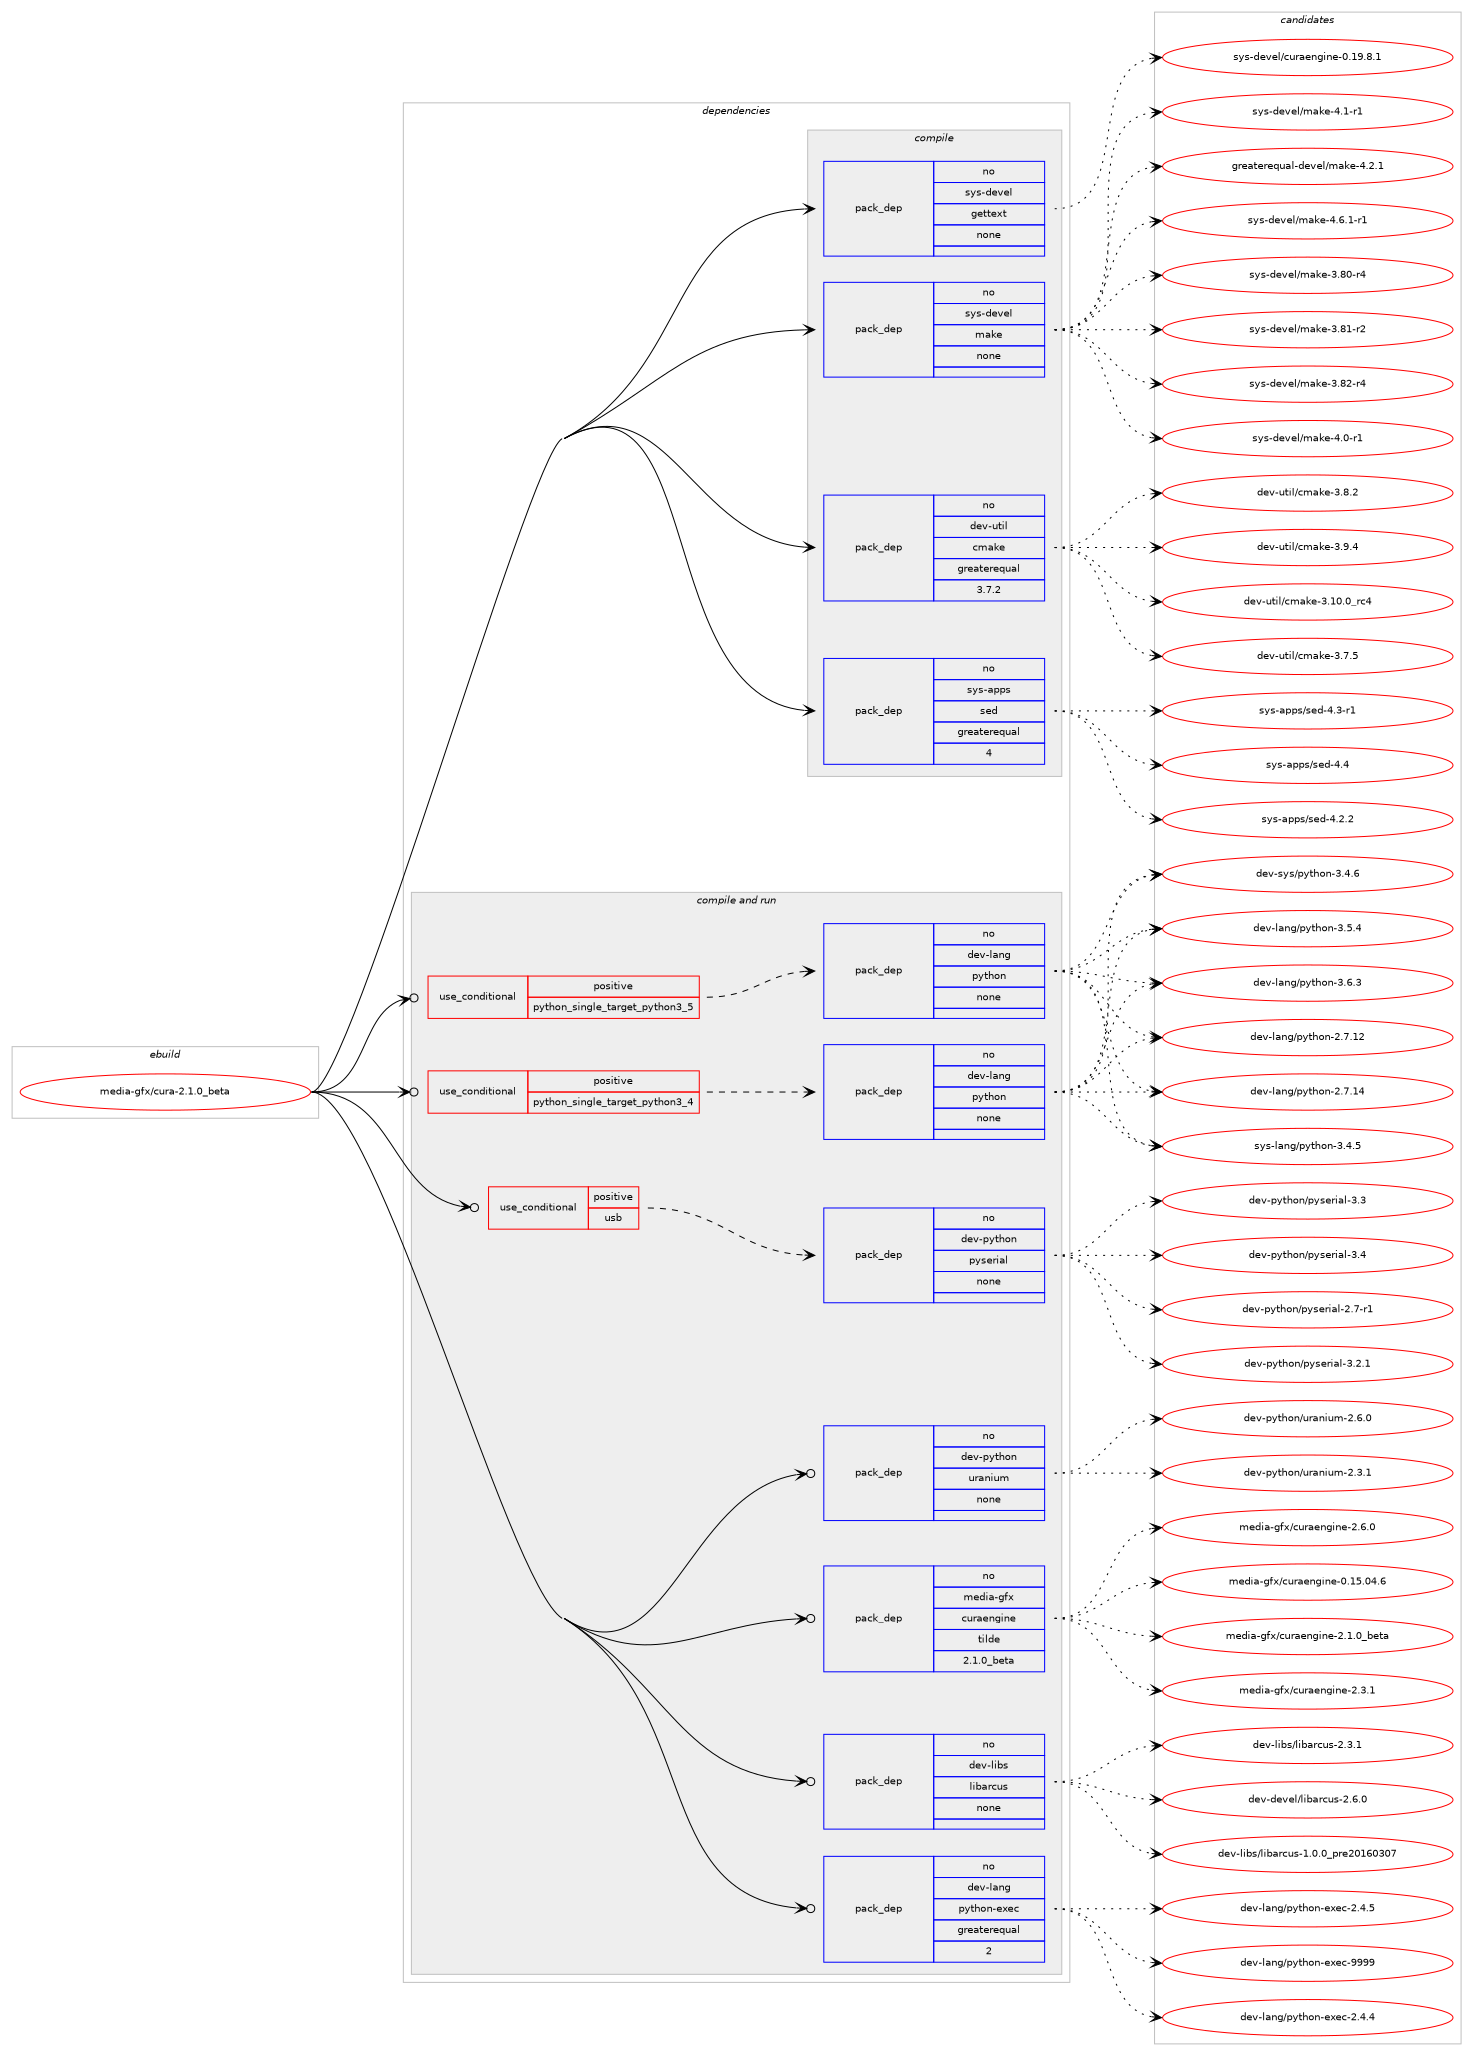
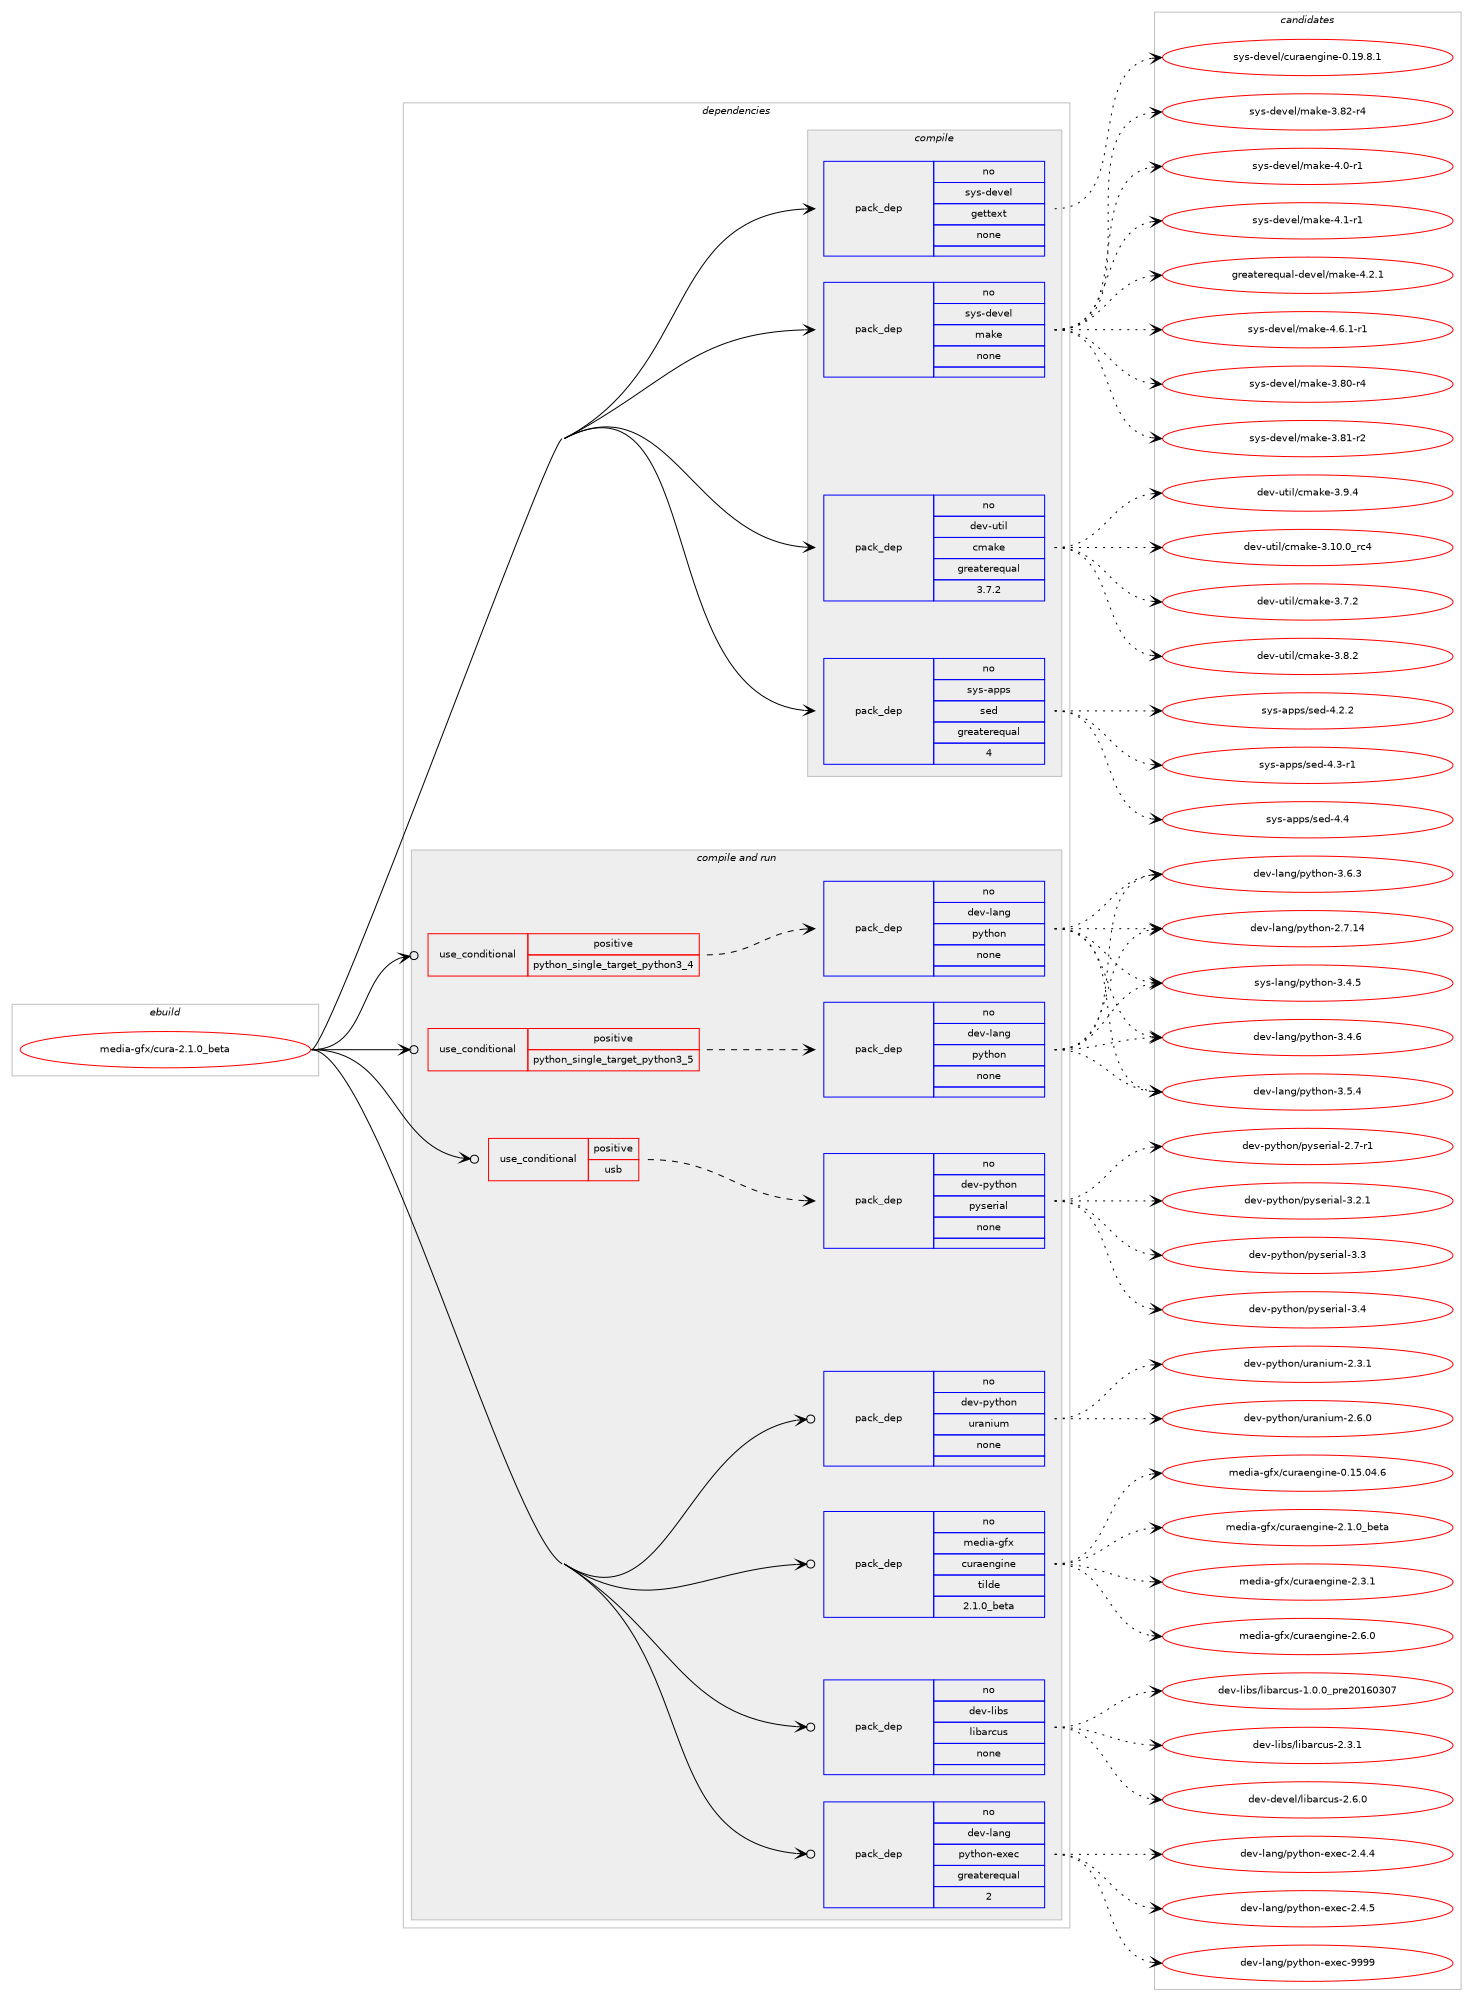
node "dev-util/cmake-3.7.5": label "dev-util/cmake-3.7.5" -> "dev-util/cmake-3.7.2"
node "dev-sys/python-3.4.6": label "dev-sys/python-3.4.6" -> "dev-lang/python-3.4.6"
node "dev-lang/python-2.7.12": removed
